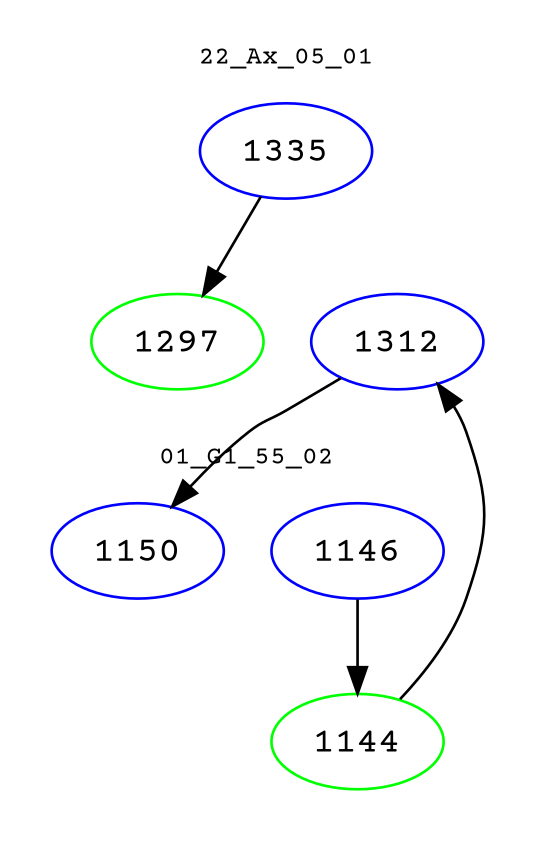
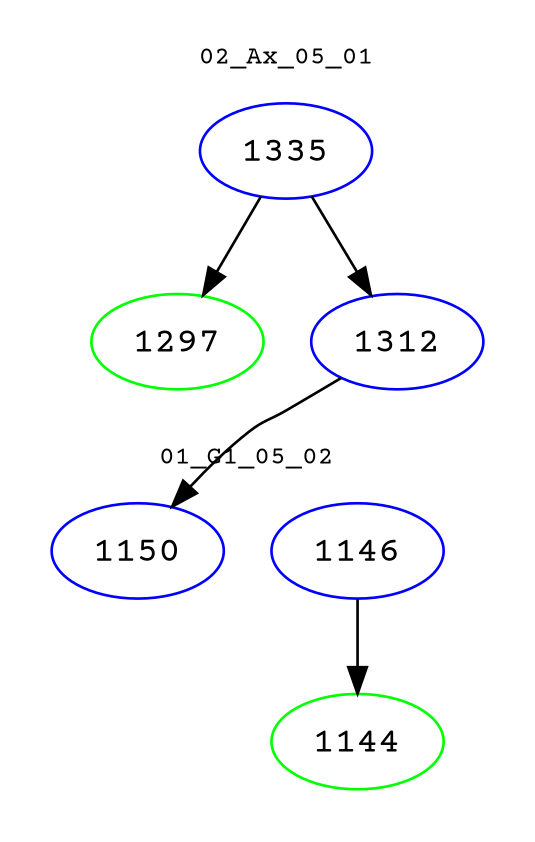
cluster "22_Ax_05_01": label "22_Ax_05_01" -> "02_Ax_05_01"
cluster "01_G1_55_02": label "01_G1_55_02" -> "01_G1_05_02"
edge "1144" -> "1312": now "1335" -> "1312"
